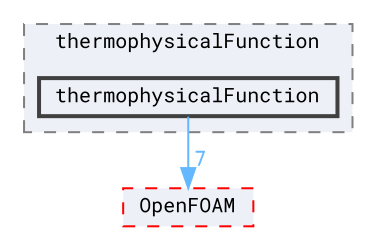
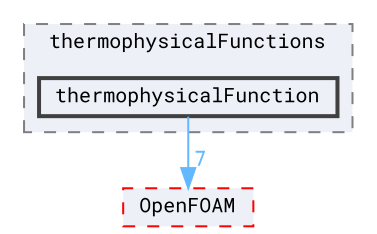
cluster "thermophysicalFunction": label "thermophysicalFunction" -> "thermophysicalFunctions"
